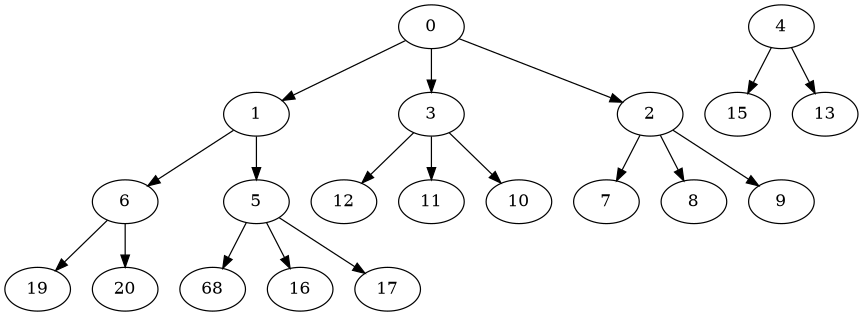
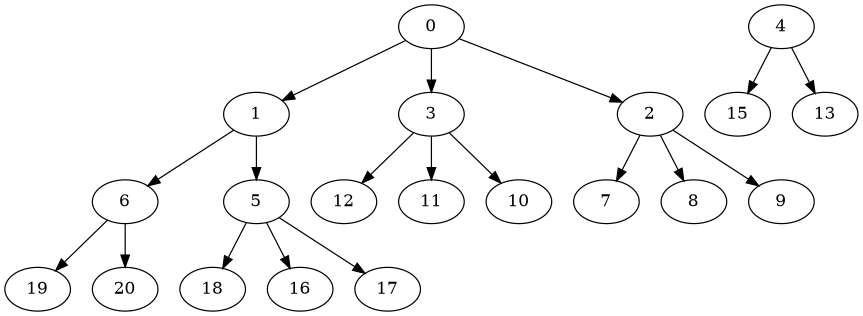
node "68": label "68" -> "18"
